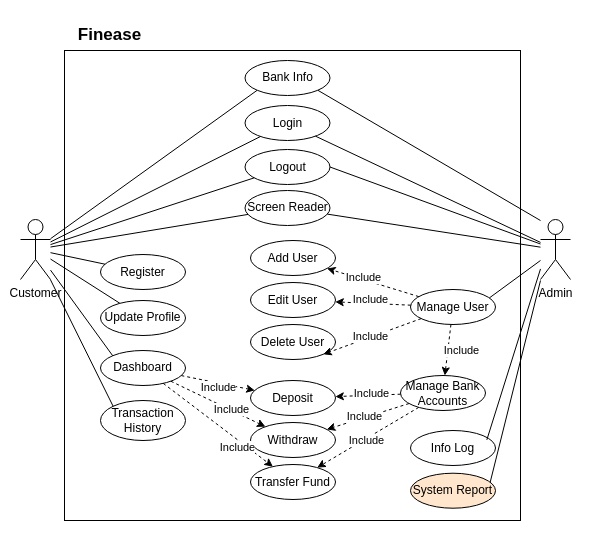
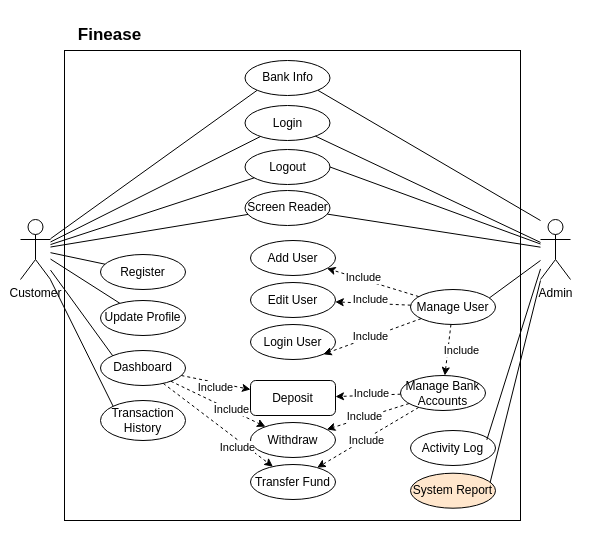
node "Delete User": label "Delete User" -> "Login User"
node "Deposit": shape ellipse -> rounded rectangle
node "Info Log": label "Info Log" -> "Activity Log"
